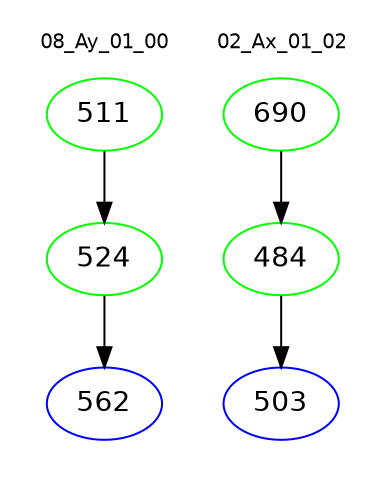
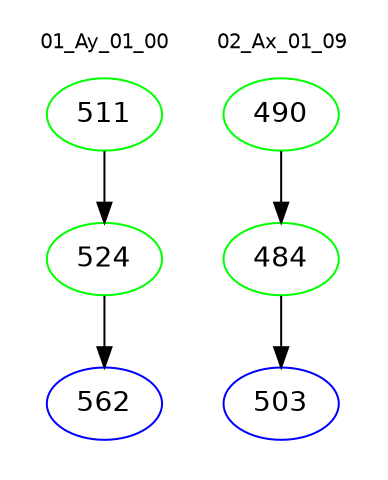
cluster "08_Ay_01_00": label "08_Ay_01_00" -> "01_Ay_01_00"
cluster "02_Ax_01_02": label "02_Ax_01_02" -> "02_Ax_01_09"
node "690": label "690" -> "490"
